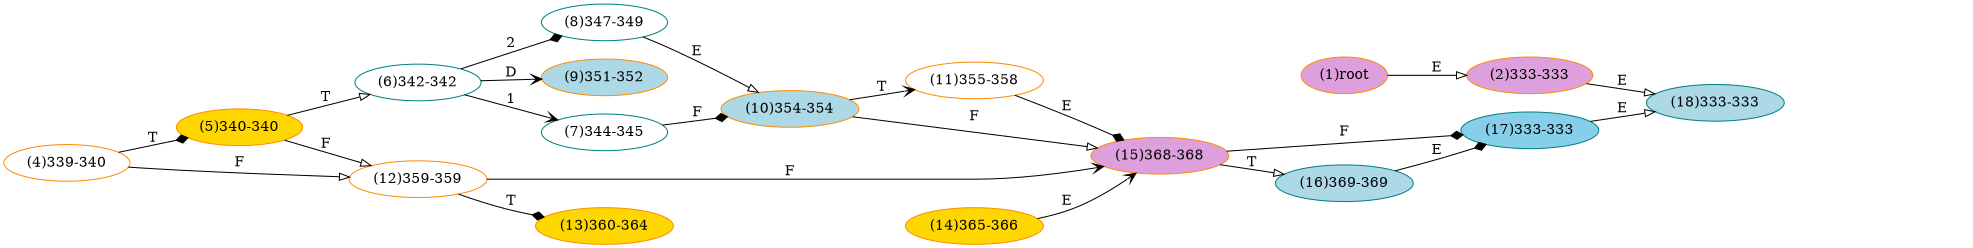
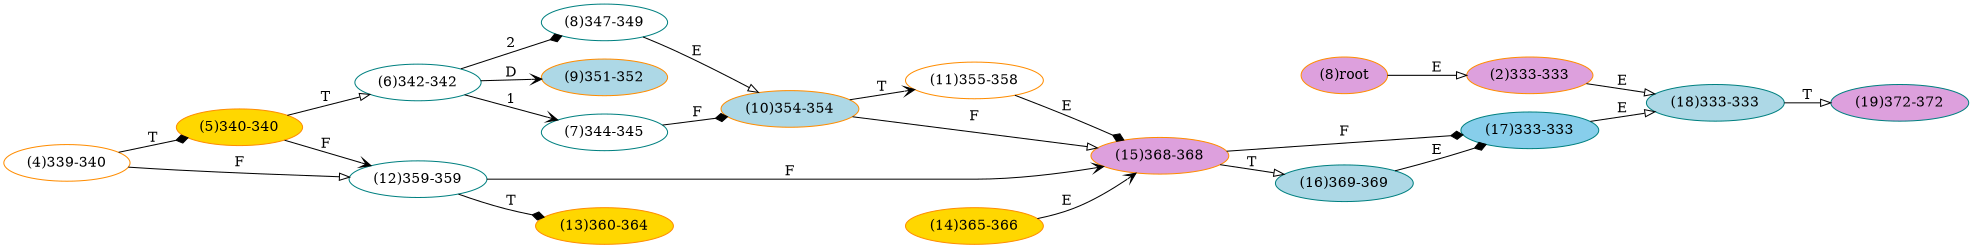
node "(1)root": label "(1)root" -> "(8)root"
node "(19)372-372": added
edge "(5)340-340" -> "(12)359-359": arrowhead onormal -> vee
node "(12)359-359": color darkorange -> teal
